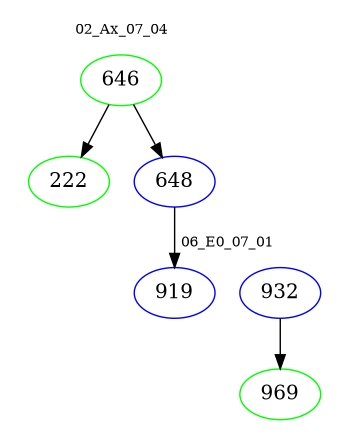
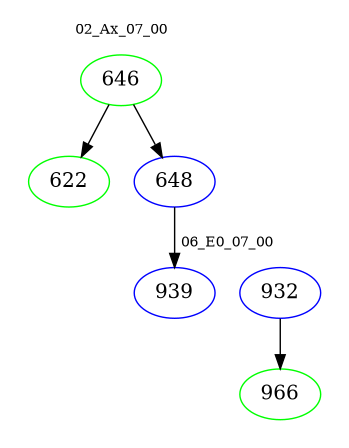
cluster "02_Ax_07_04": label "02_Ax_07_04" -> "02_Ax_07_00"
node "222": label "222" -> "622"
cluster "06_E0_07_01": label "06_E0_07_01" -> "06_E0_07_00"
node "919": label "919" -> "939"
node "969": label "969" -> "966"
